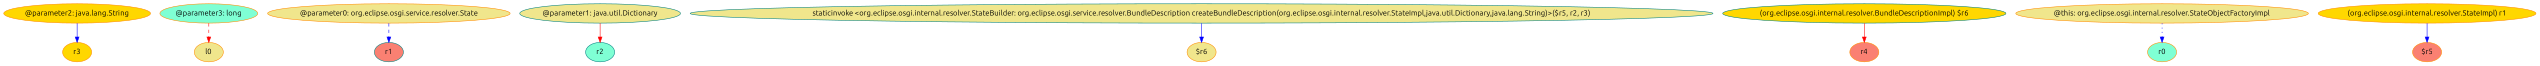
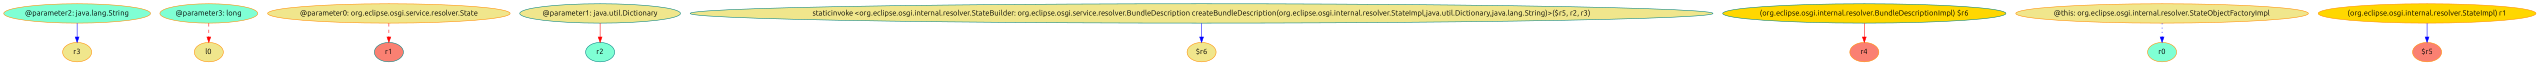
node "@parameter2: java.lang.String": fillcolor gold -> aquamarine
edge "@parameter0: org.eclipse.osgi.service.resolver.State" -> "r1": color blue -> red
node "r3": fillcolor gold -> khaki
